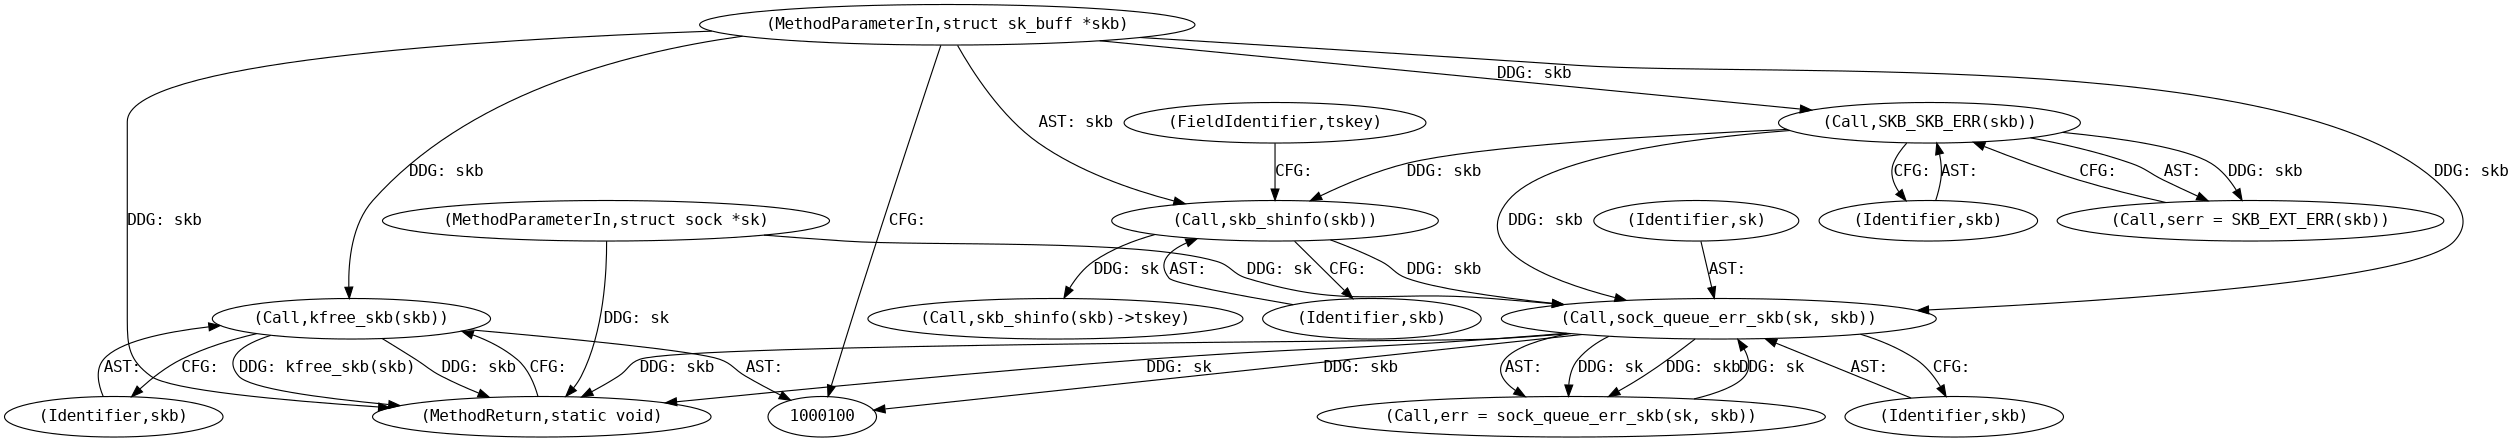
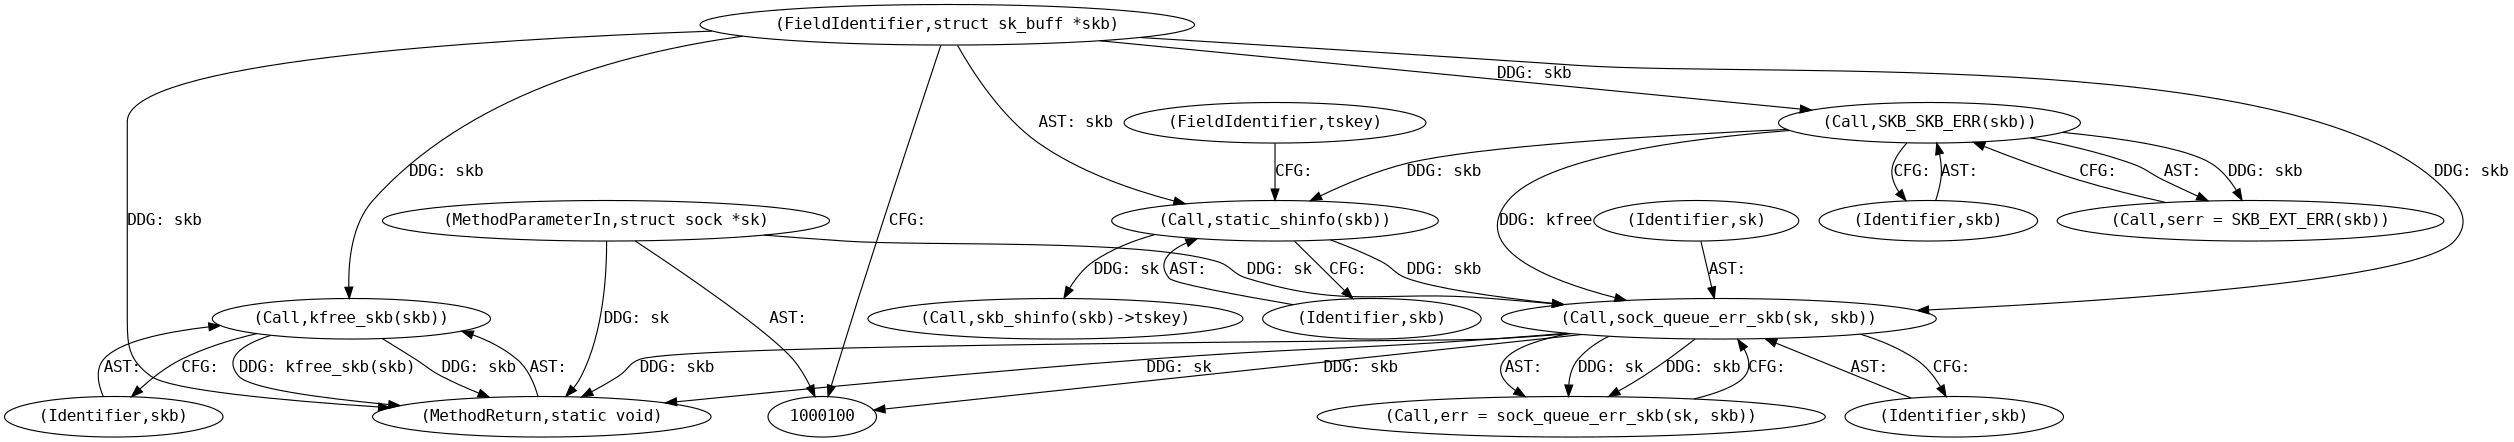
node "(MethodParameterIn,struct sk_buff *skb)": label "(MethodParameterIn,struct sk_buff *skb)" -> "(FieldIdentifier,struct sk_buff *skb)"
node "(Call,skb_shinfo(skb))": label "(Call,skb_shinfo(skb))" -> "(Call,static_shinfo(skb))"
edge "(Call,SKB_SKB_ERR(skb))" -> "(Call,sock_queue_err_skb(sk, skb))": label "DDG: skb" -> "DDG: kfree"
edge "(Call,kfree_skb(skb))" -> "1000100": now "(MethodParameterIn,struct sock *sk)" -> "1000100"
edge "(MethodReturn,static void)" -> "(Call,kfree_skb(skb))": label "CFG: " -> "AST: "
edge "(Call,err = sock_queue_err_skb(sk, skb))" -> "(Call,sock_queue_err_skb(sk, skb))": label "DDG: sk" -> "CFG: "
